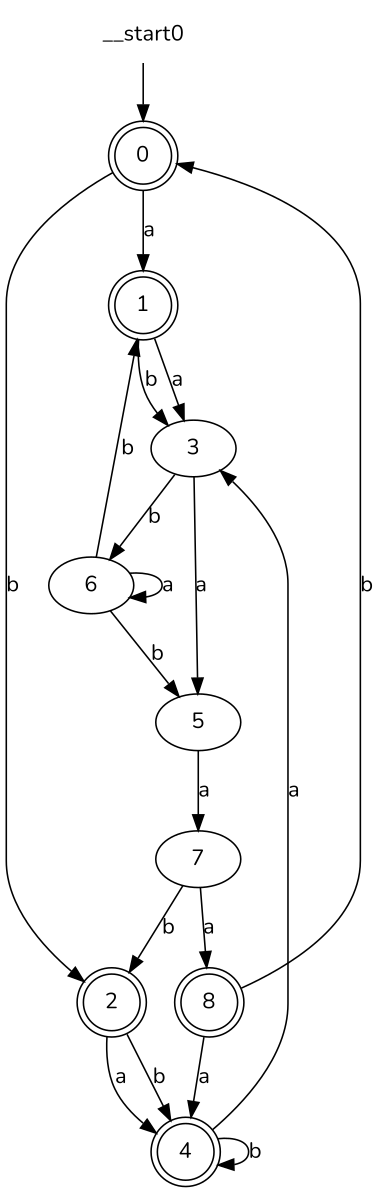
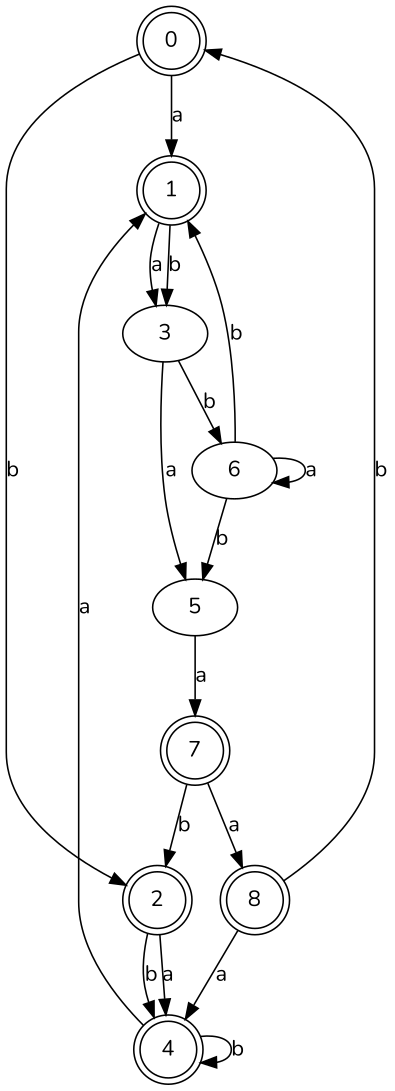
node "__start0": removed
edge "4" -> "3": now "4" -> "1"
node "7": shape ellipse -> doublecircle
